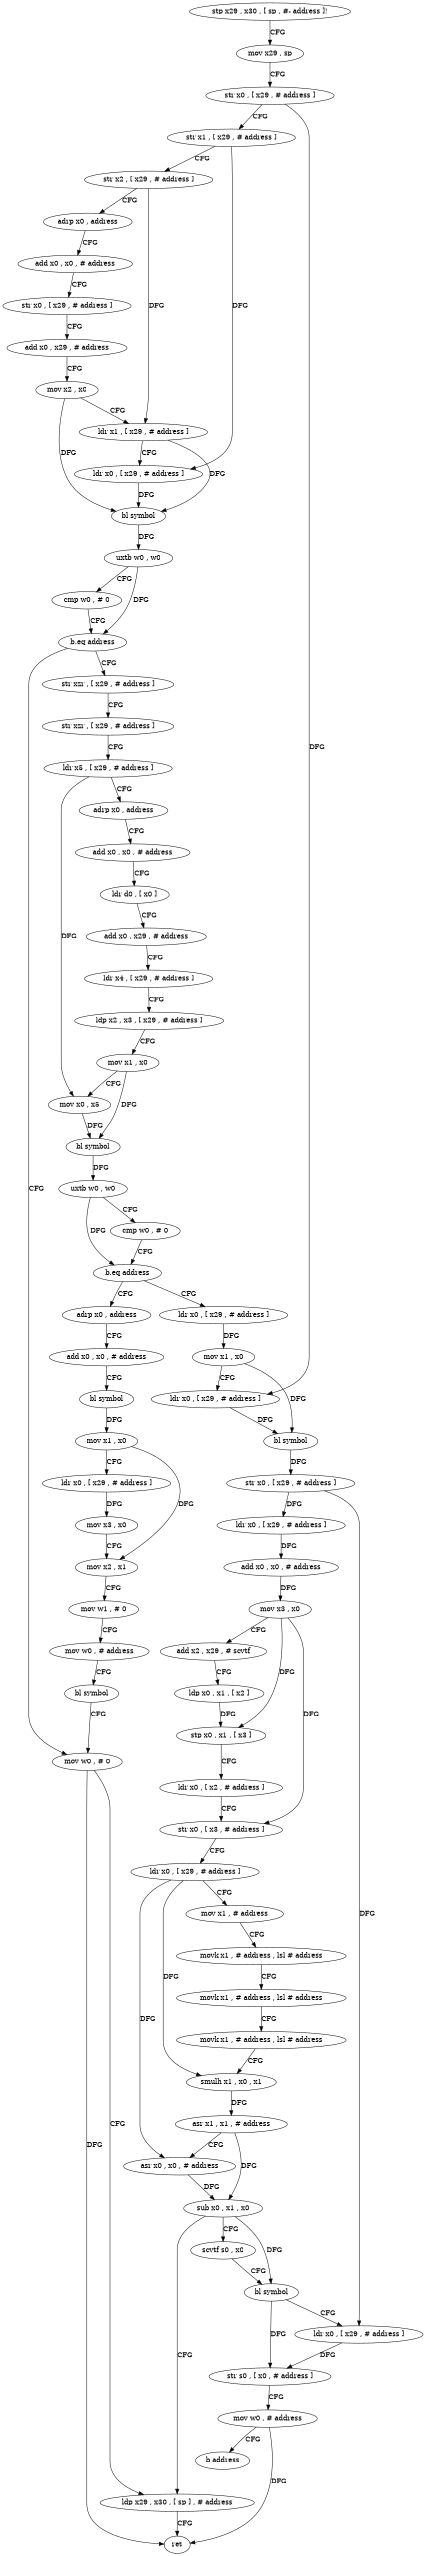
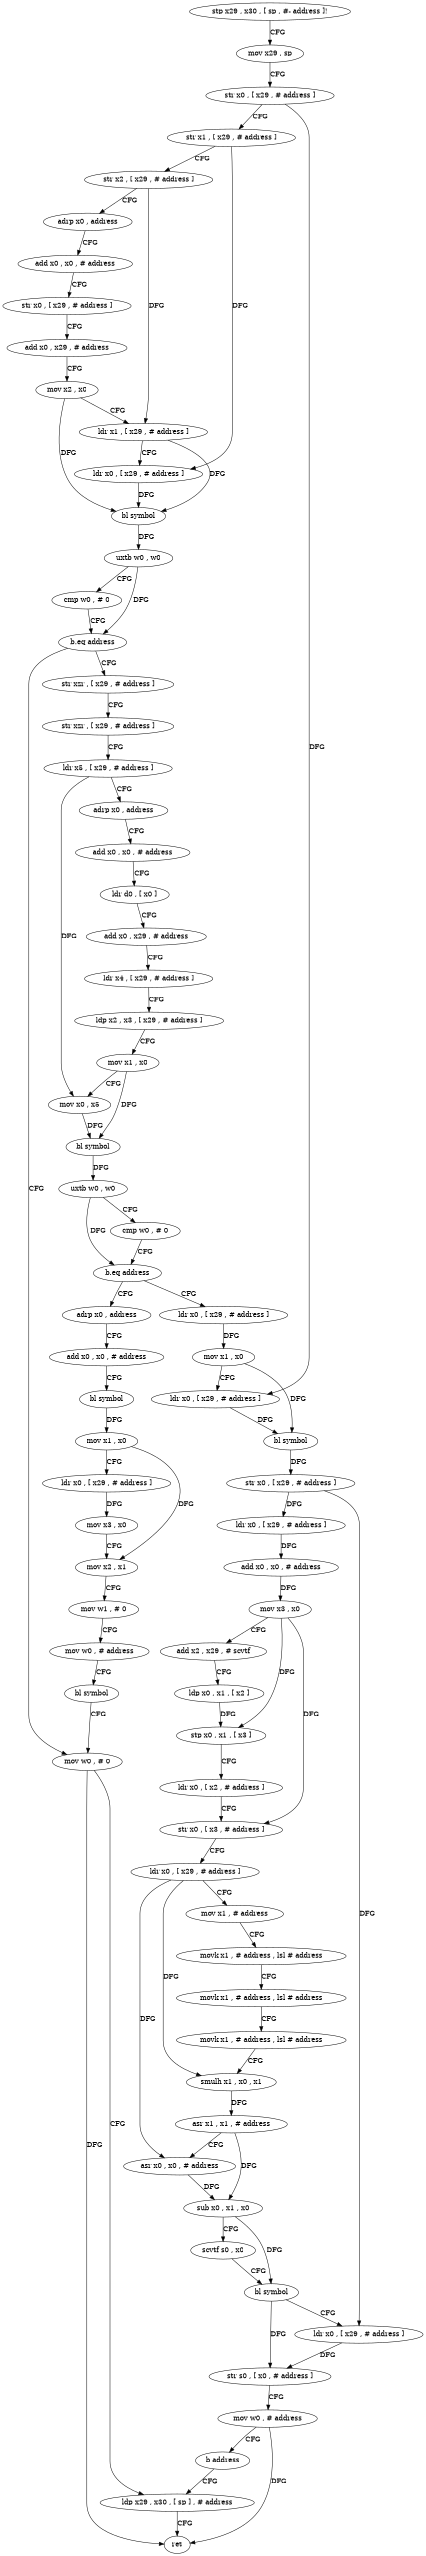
edge "sub x0 , x1 , x0" -> "ldp x29 , x30 , [ sp ] , # address": now "b address" -> "ldp x29 , x30 , [ sp ] , # address"
